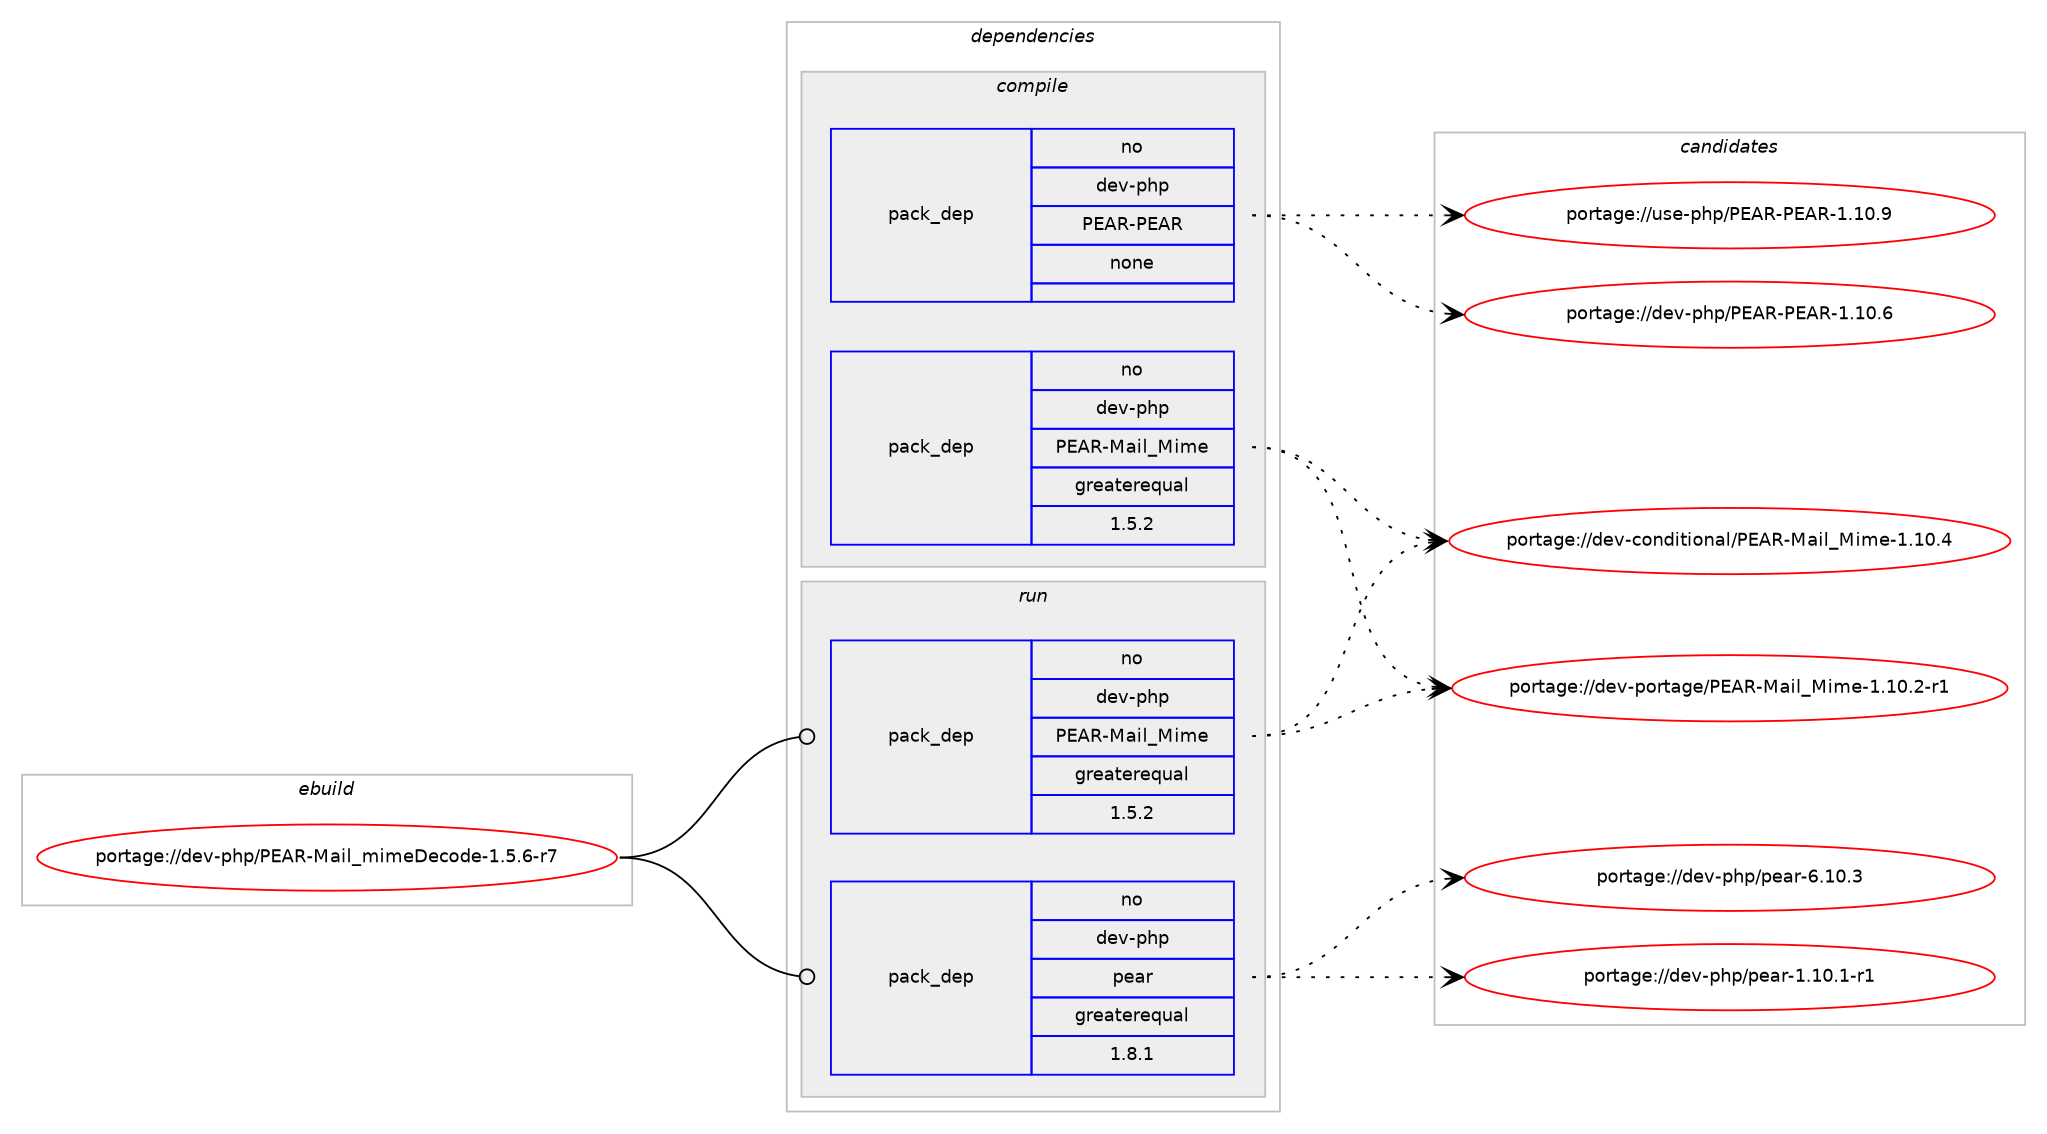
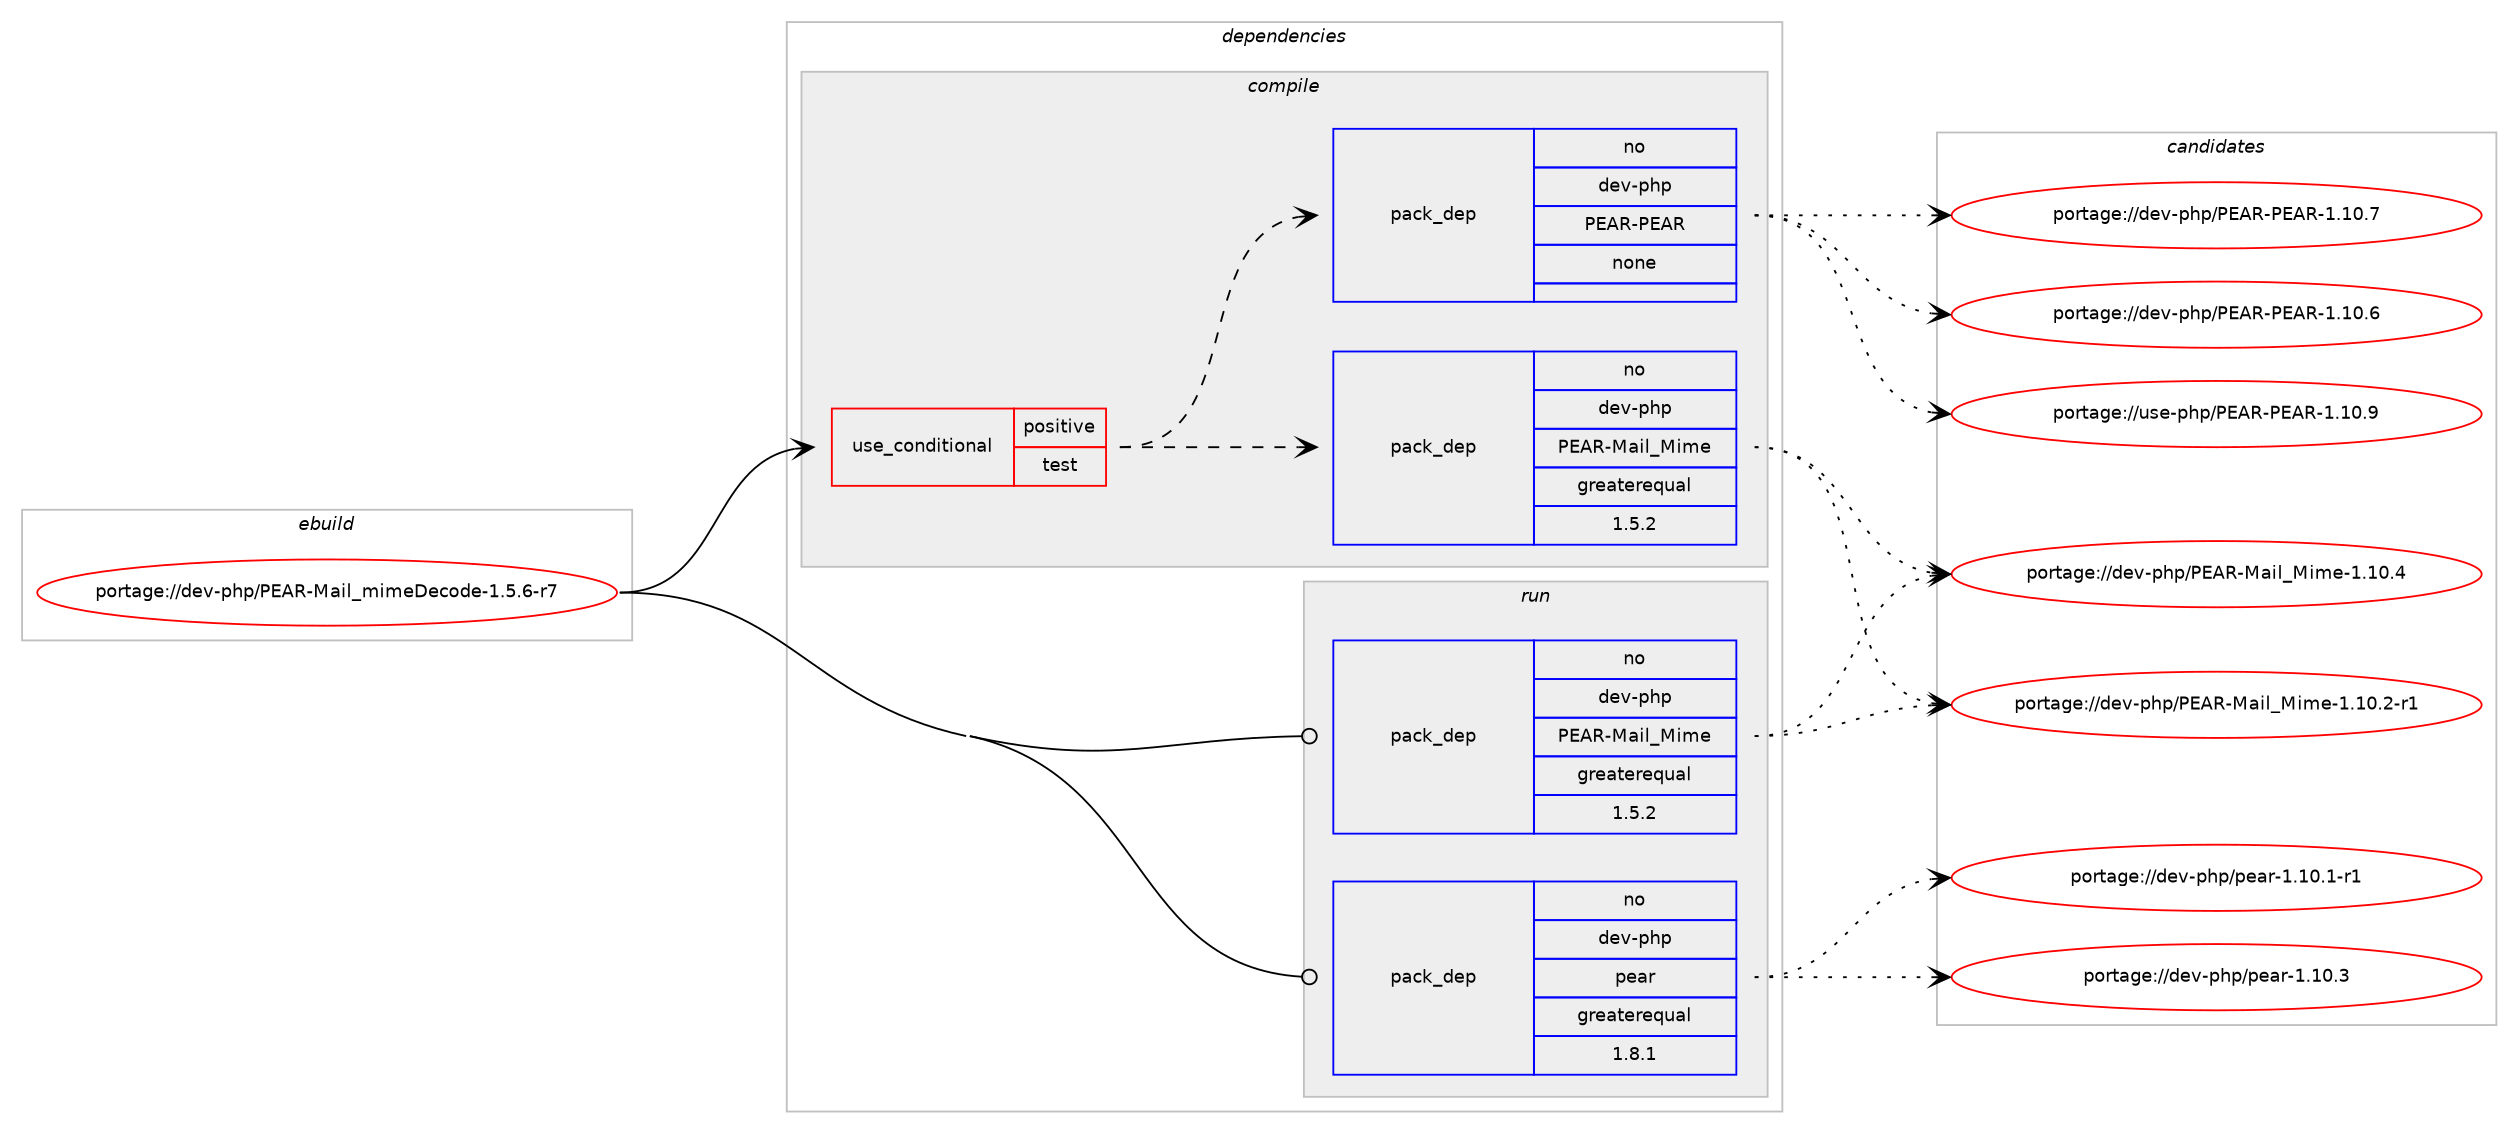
node "portage://dev-php/PEAR-PEAR-1.10.7": added
node "use_conditional": added
node "portage://dev-conditional/PEAR-Mail_Mime-1.10.4": label "portage://dev-conditional/PEAR-Mail_Mime-1.10.4" -> "portage://dev-php/PEAR-Mail_Mime-1.10.4"
node "portage://dev-portage/PEAR-Mail_Mime-1.10.2-r1": label "portage://dev-portage/PEAR-Mail_Mime-1.10.2-r1" -> "portage://dev-php/PEAR-Mail_Mime-1.10.2-r1"
node "portage://dev-php/pear-6.10.3": label "portage://dev-php/pear-6.10.3" -> "portage://dev-php/pear-1.10.3"
